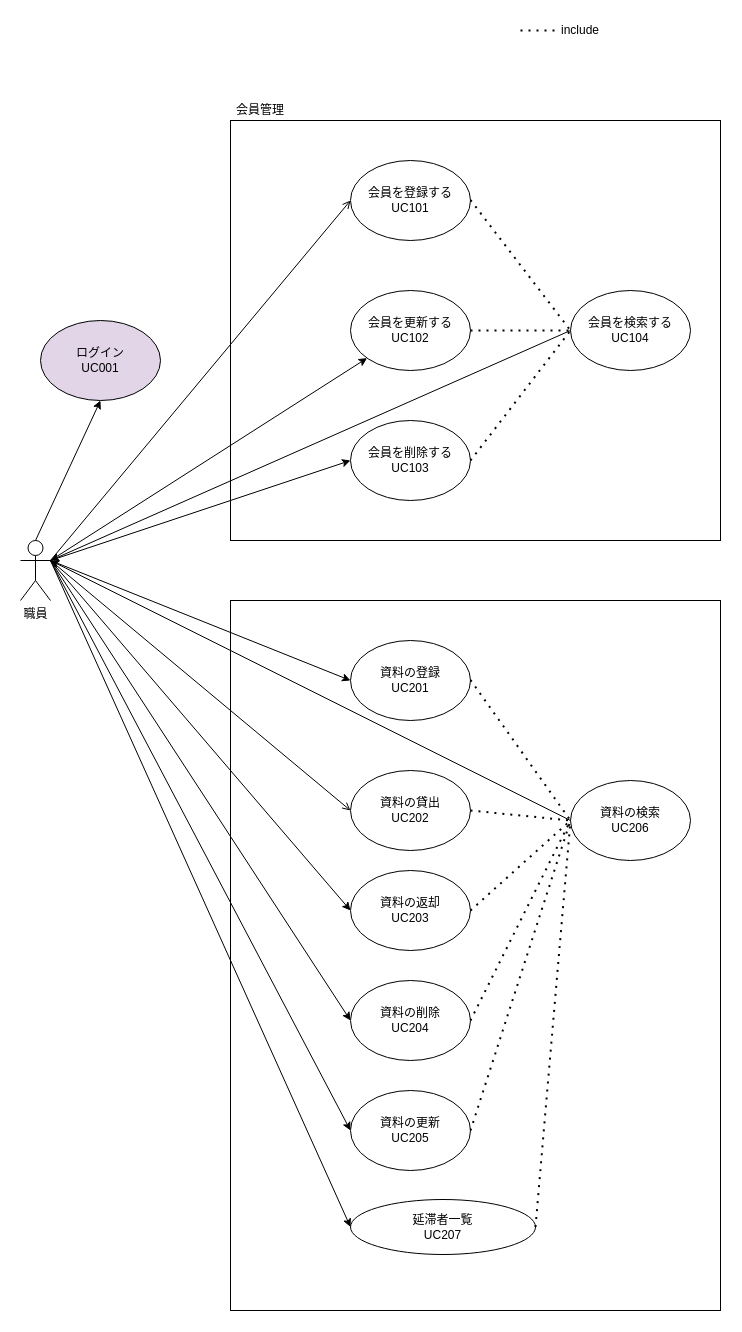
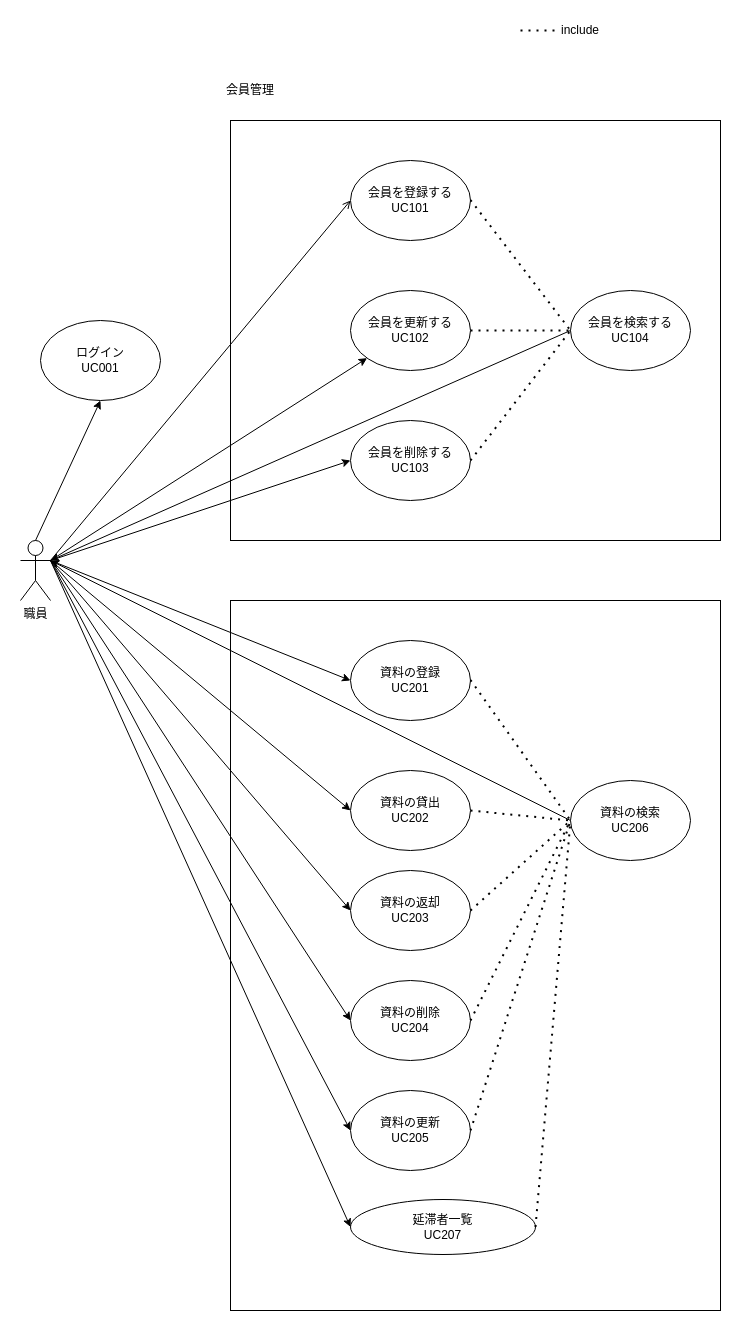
node "会員管理": moved (261, 111) -> (251, 91)
node "ログイン UC001": fillcolor #e1d5e7 -> #ffffff
edge "職員" -> "資料の貸出 UC202": arrowhead open -> classic
